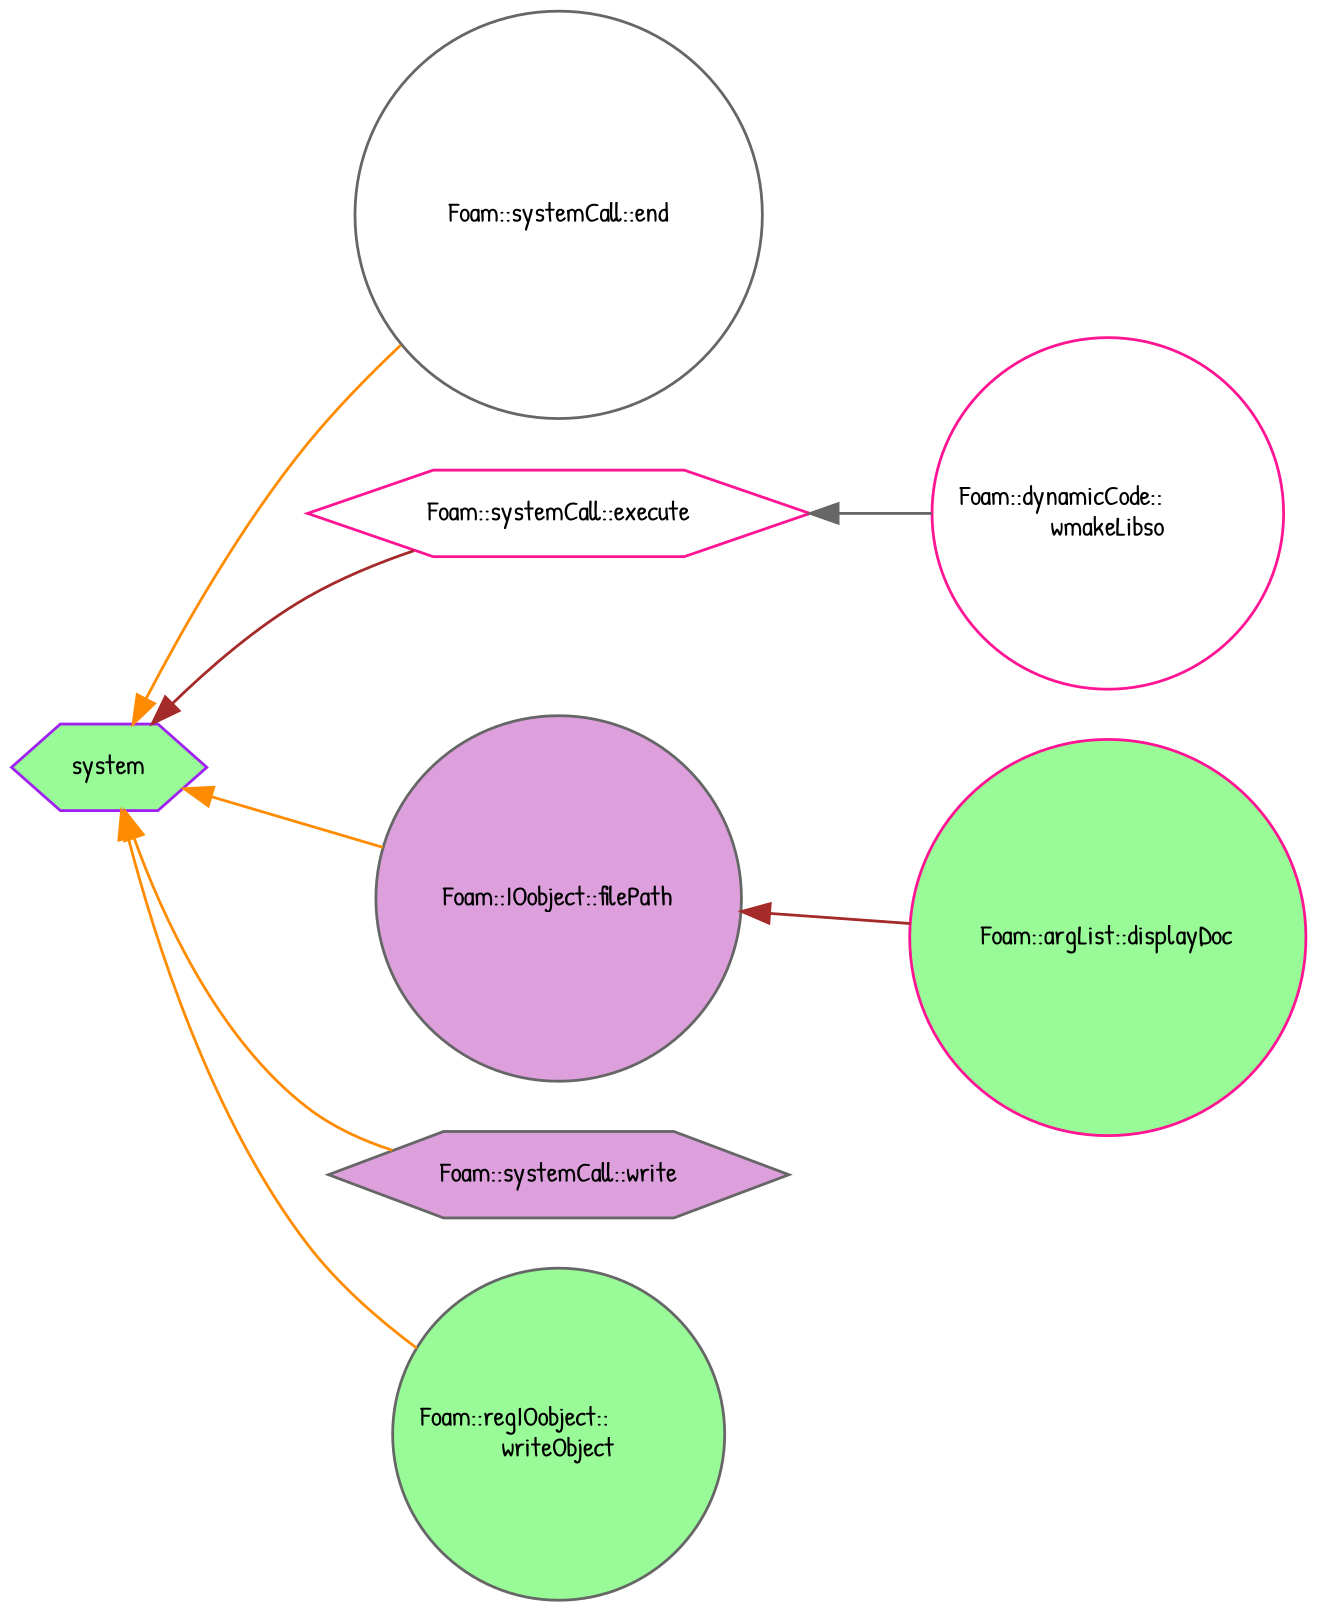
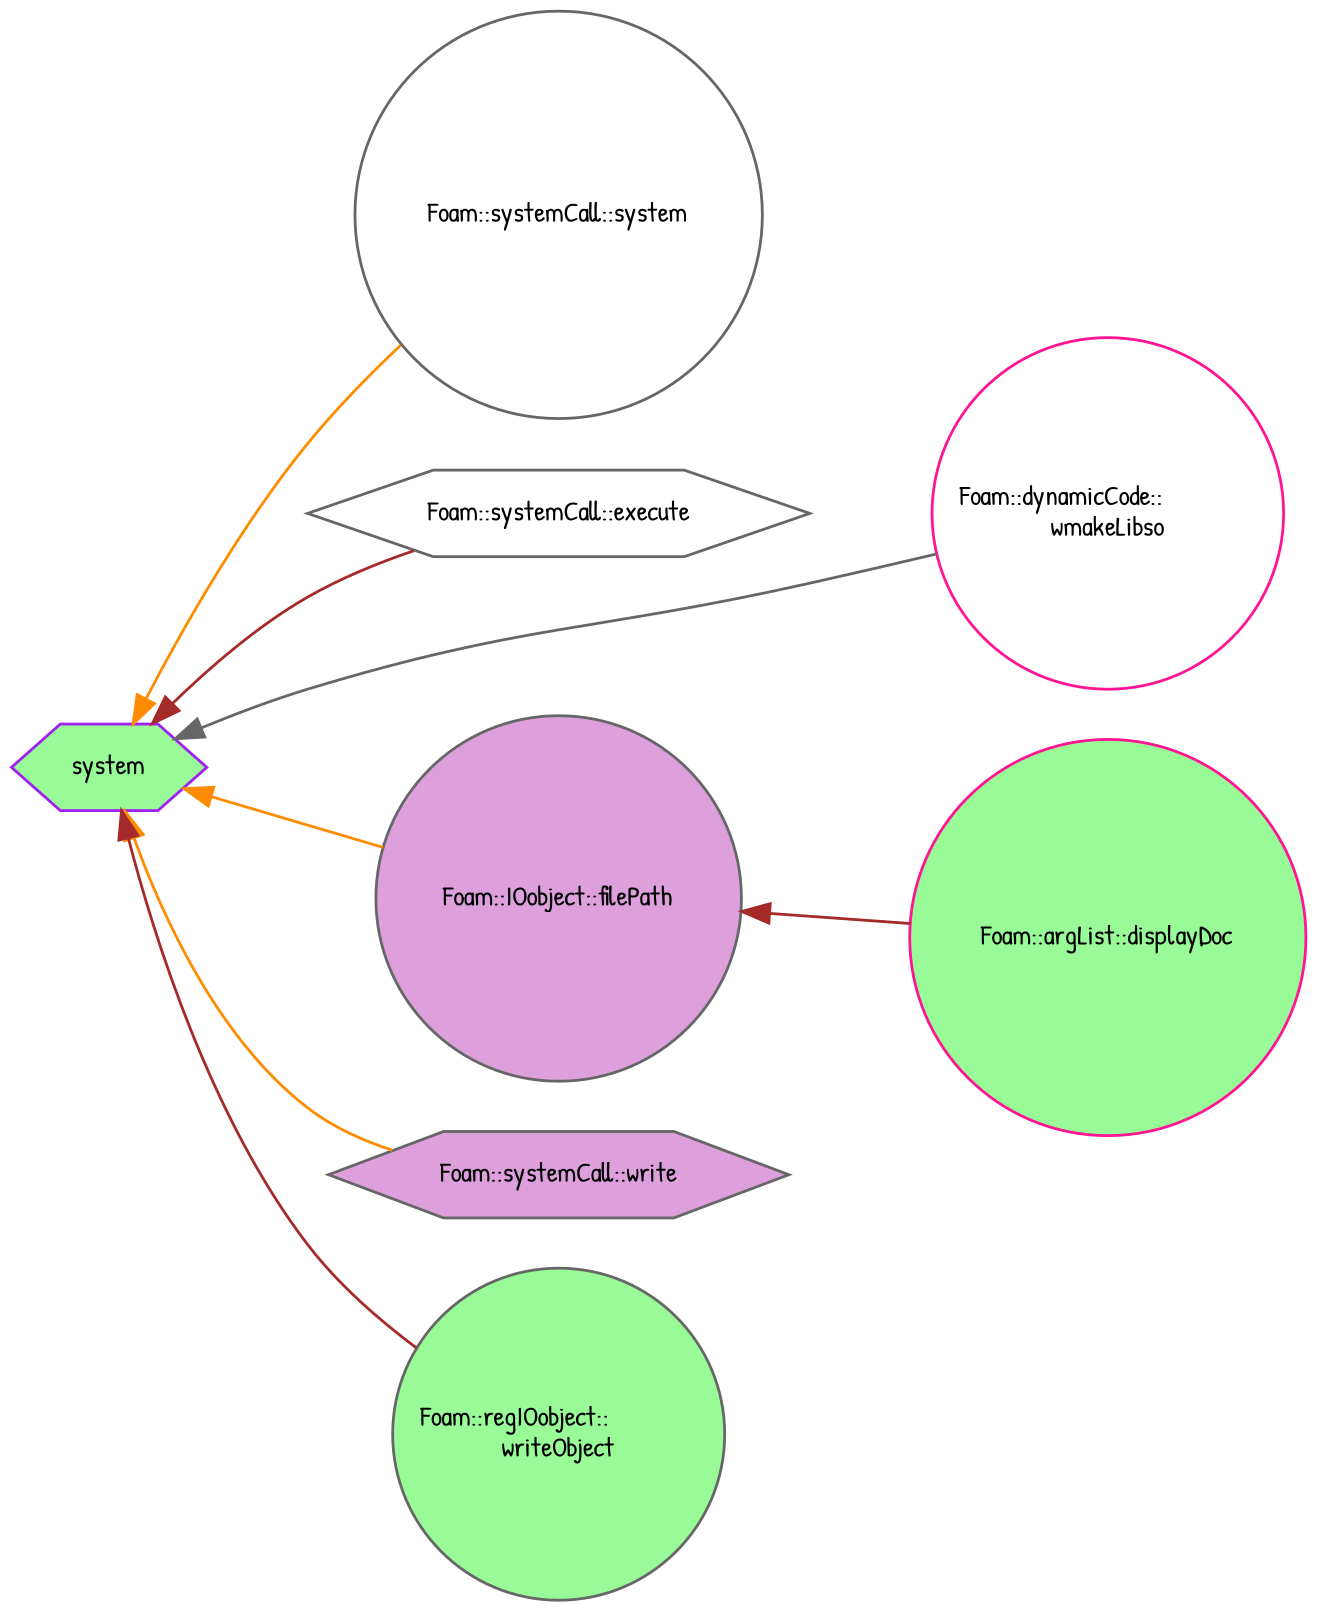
node "Foam::systemCall::end": label "Foam::systemCall::end" -> "Foam::systemCall::system"
node "Foam::systemCall::execute": color deeppink -> gray40
edge "Foam::dynamicCode:: wmakeLibso" -> "Foam::systemCall::execute": now "Foam::dynamicCode:: wmakeLibso" -> "system"
edge "Foam::regIOobject:: writeObject" -> "system": color darkorange -> brown
